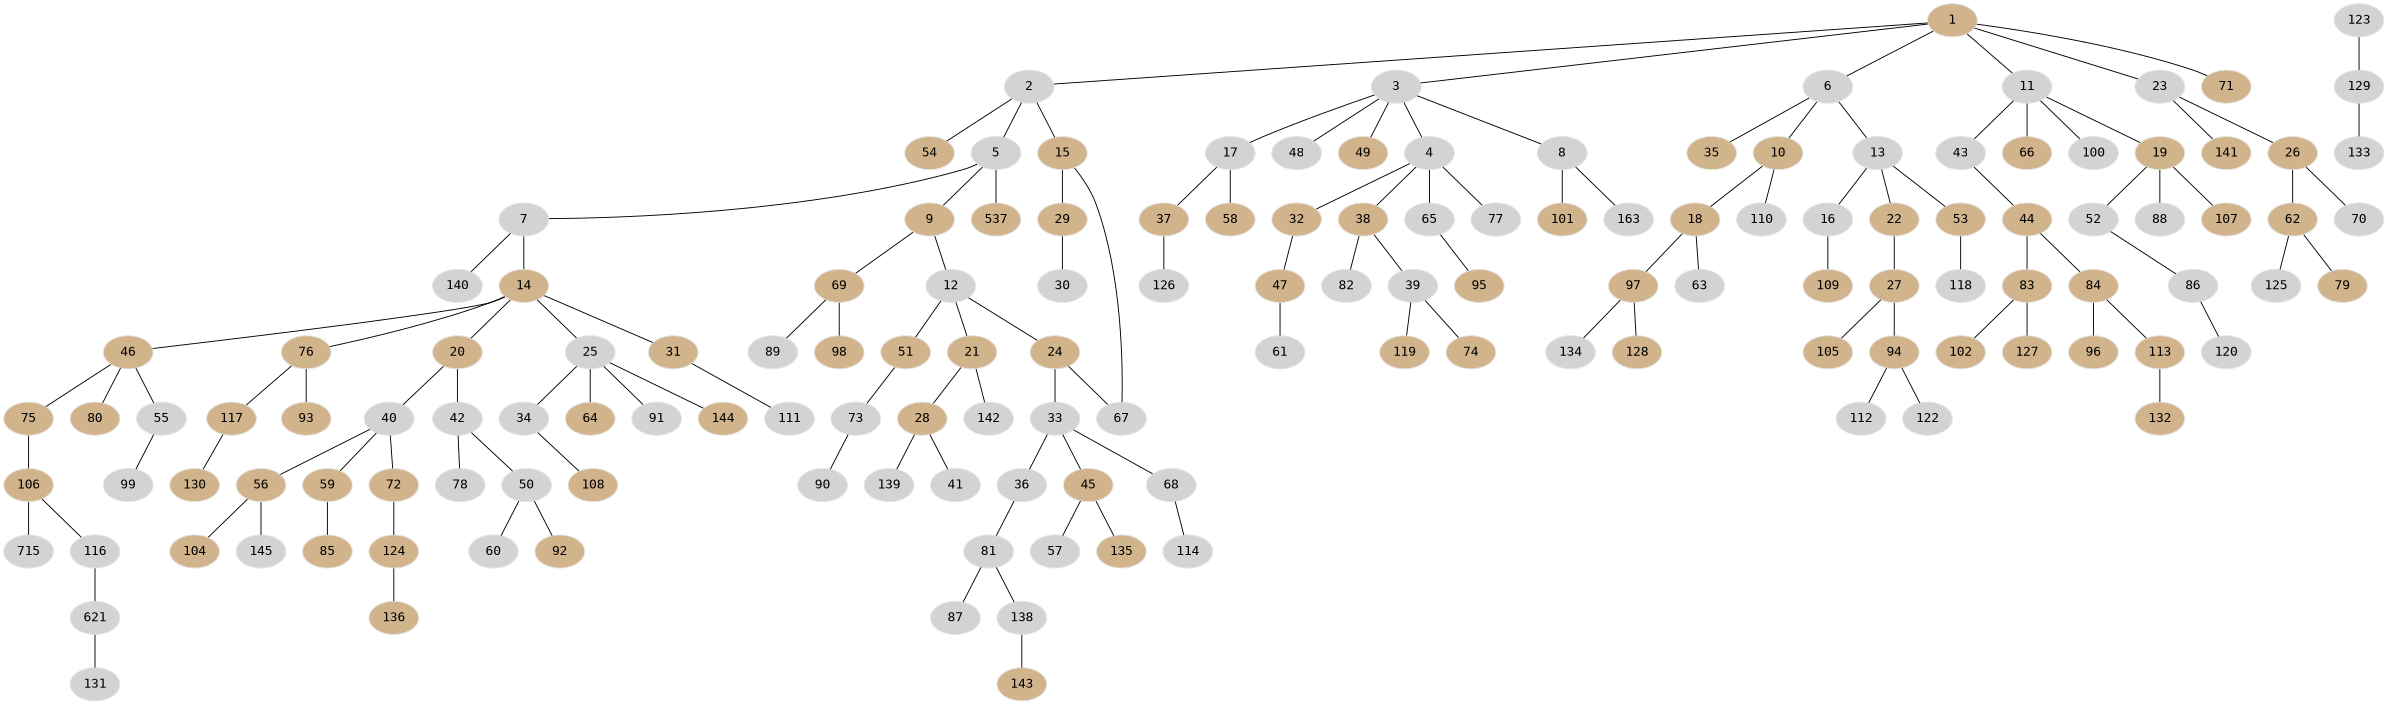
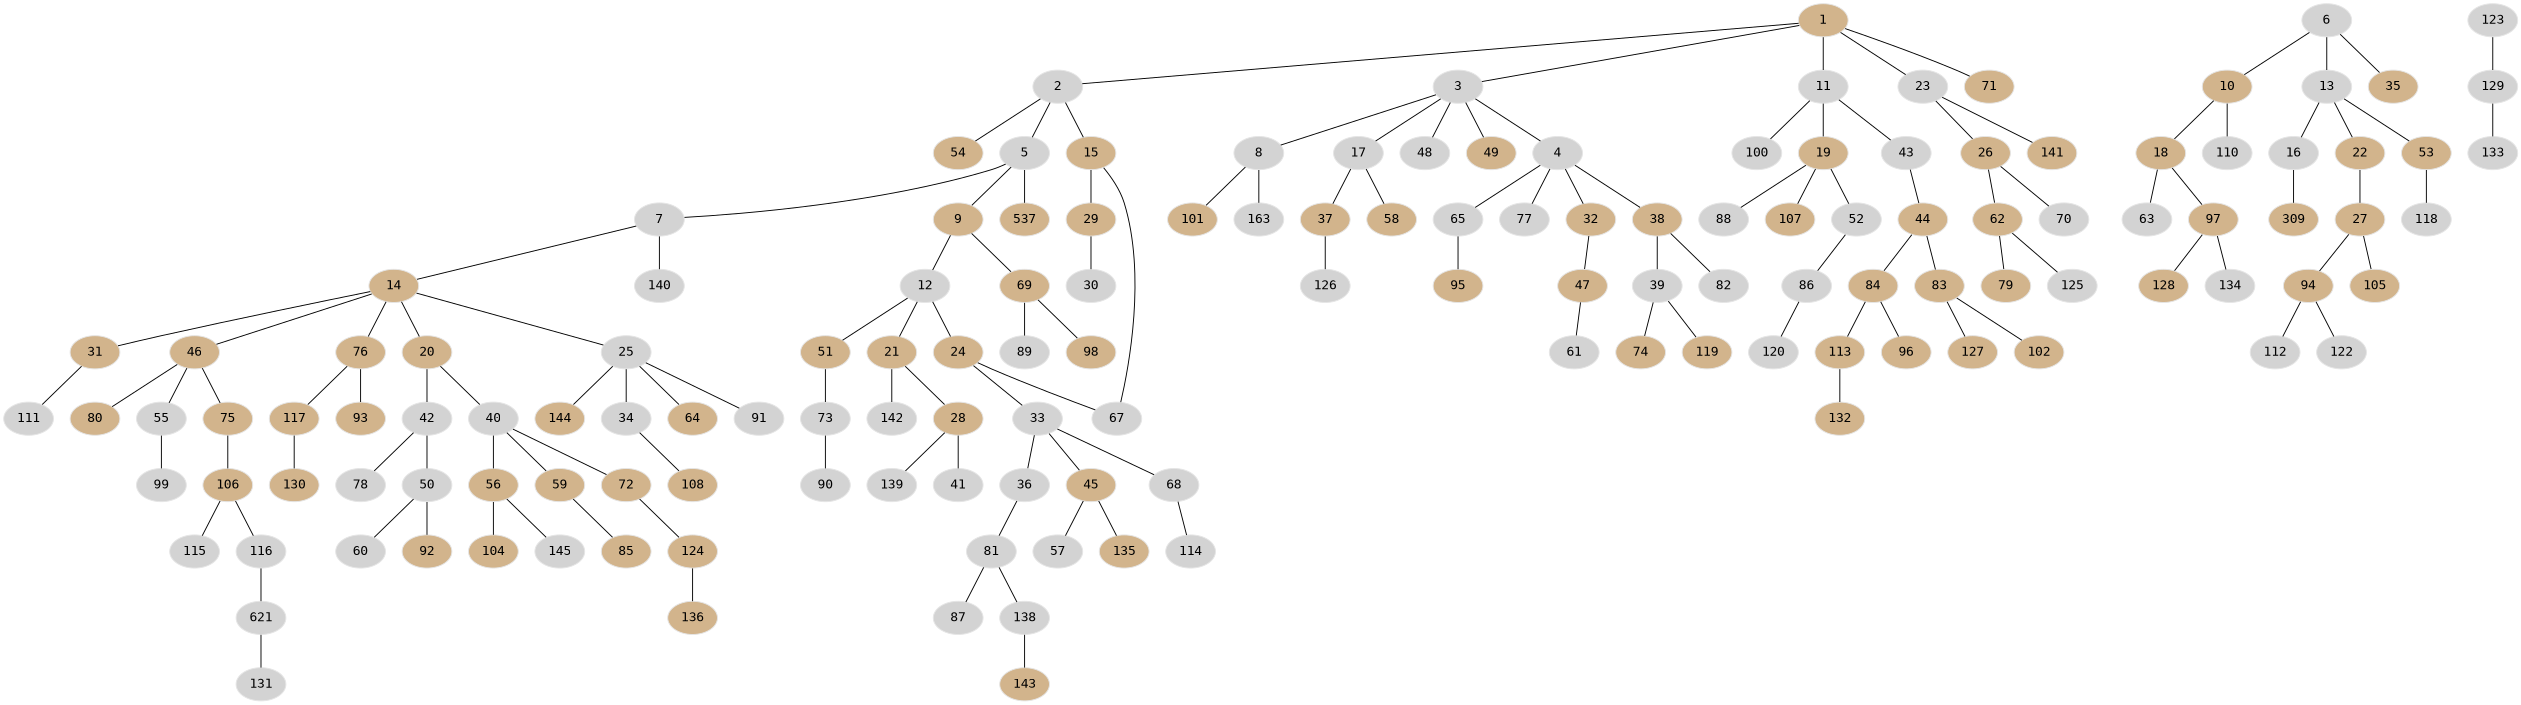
edge "1" -- "6": removed
node "66": removed
node "109": label "109" -> "309"
node "715": label "715" -> "115"
